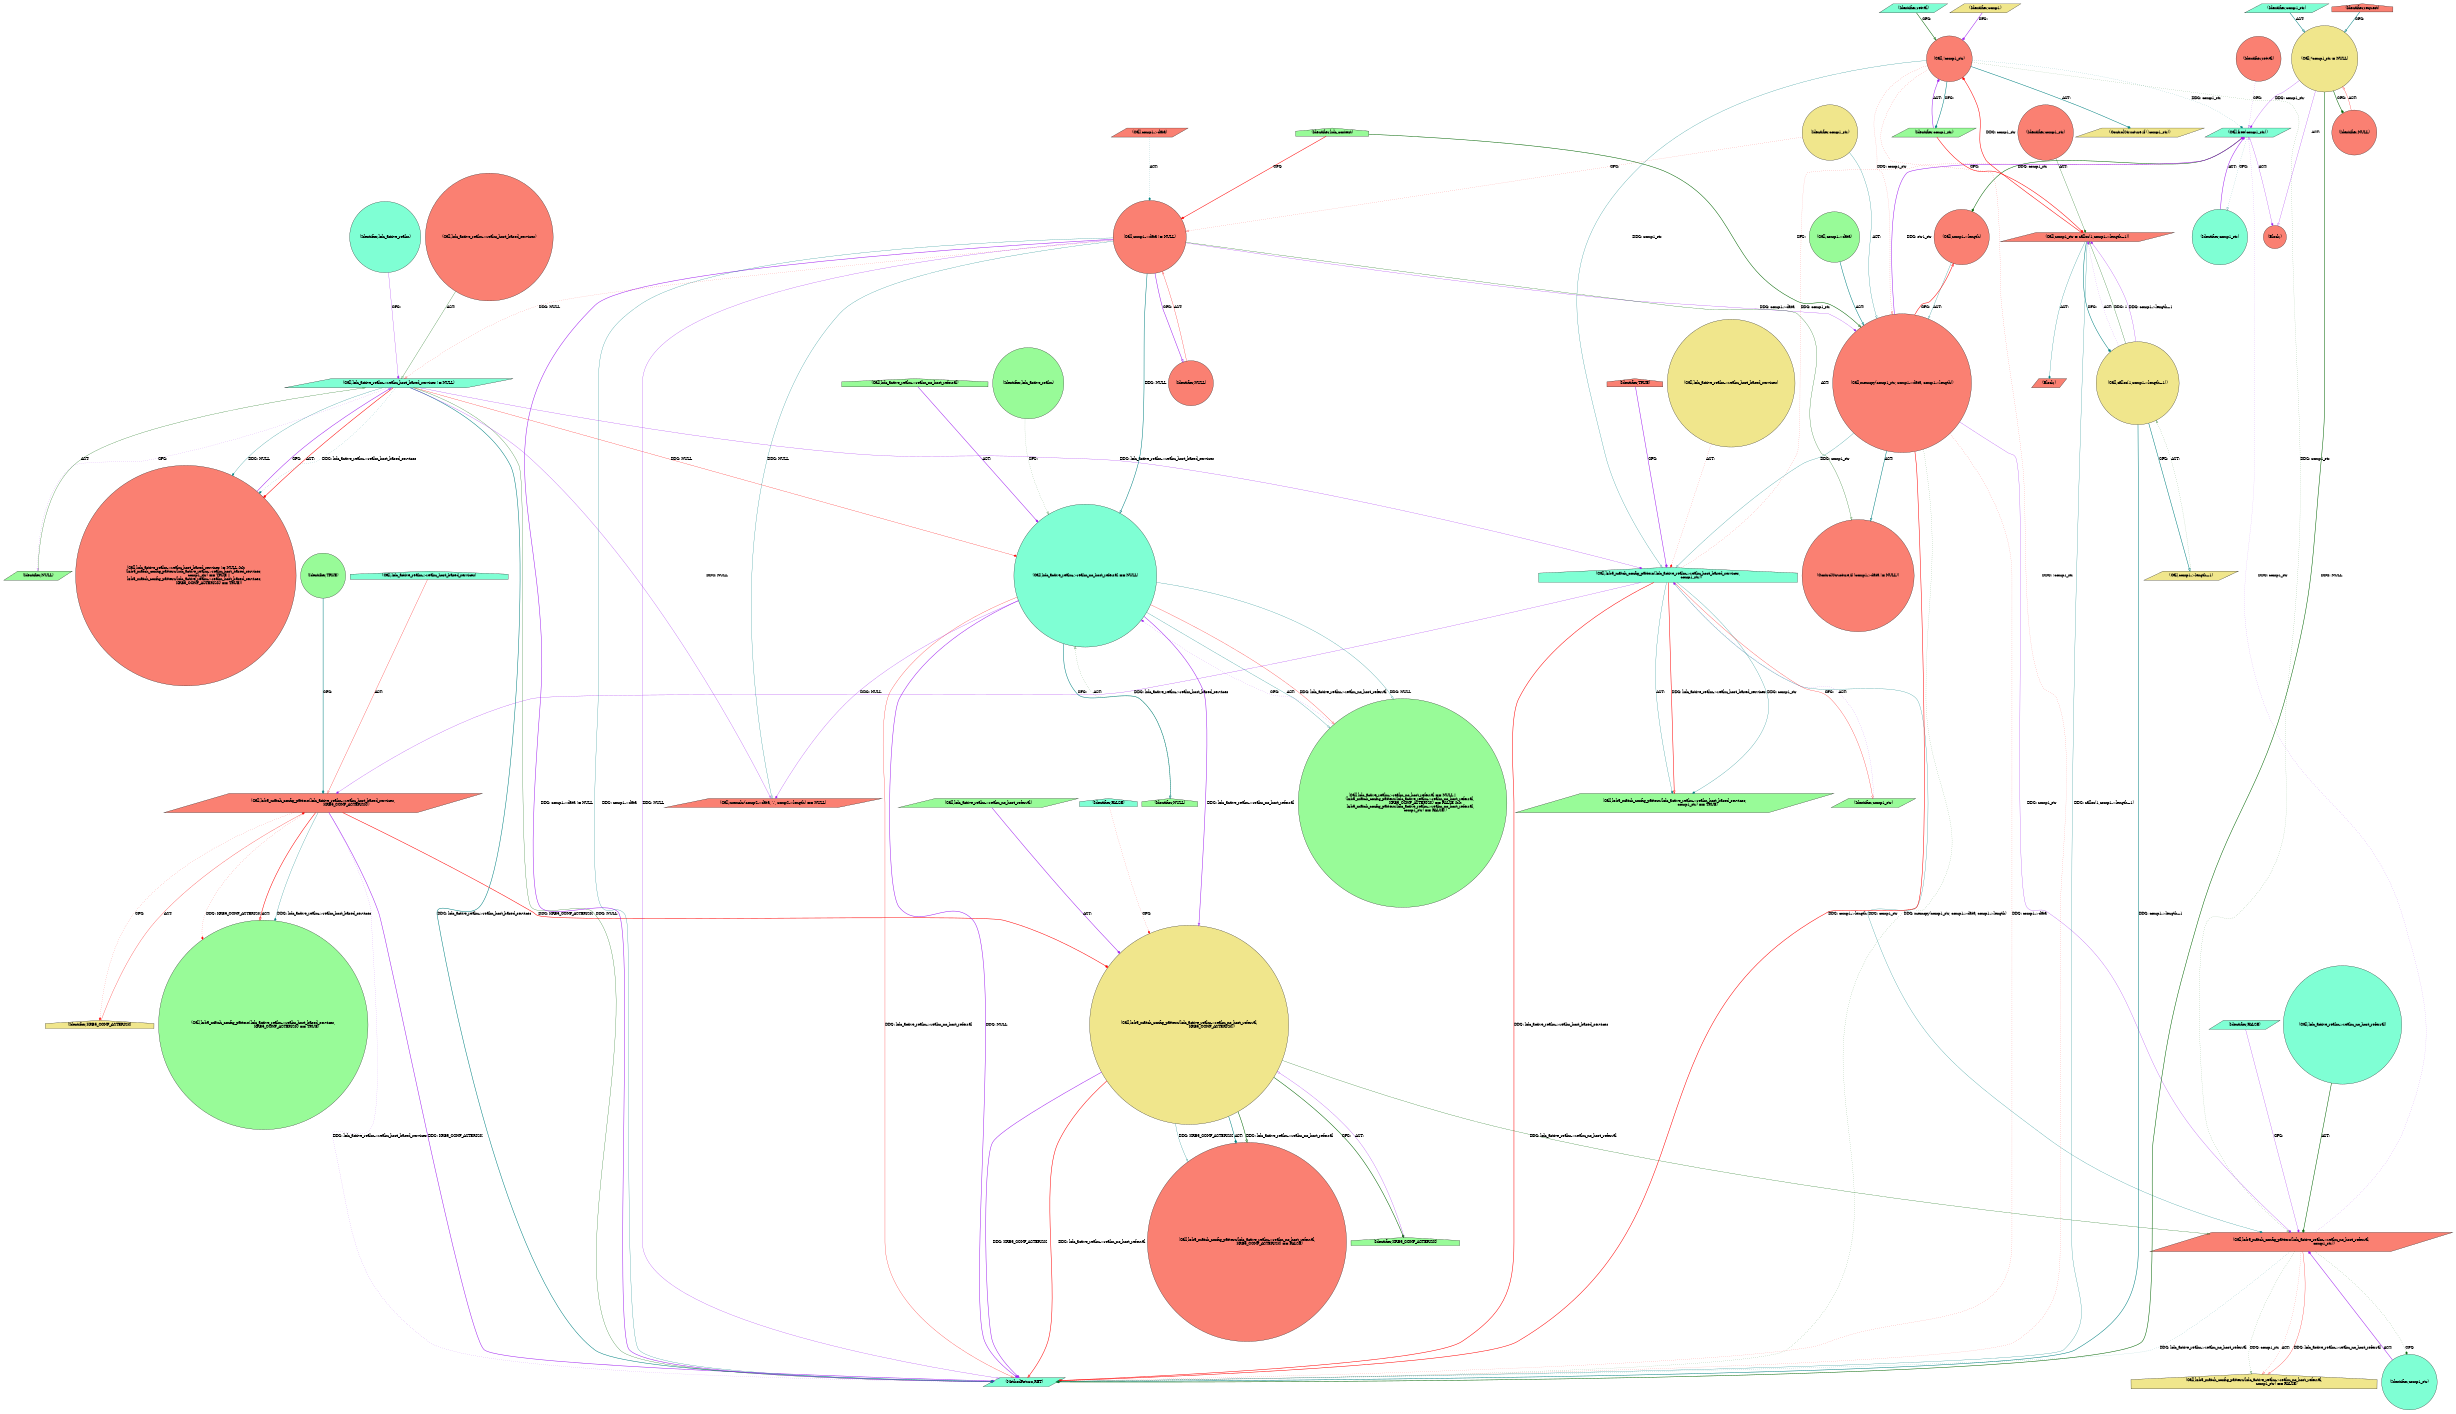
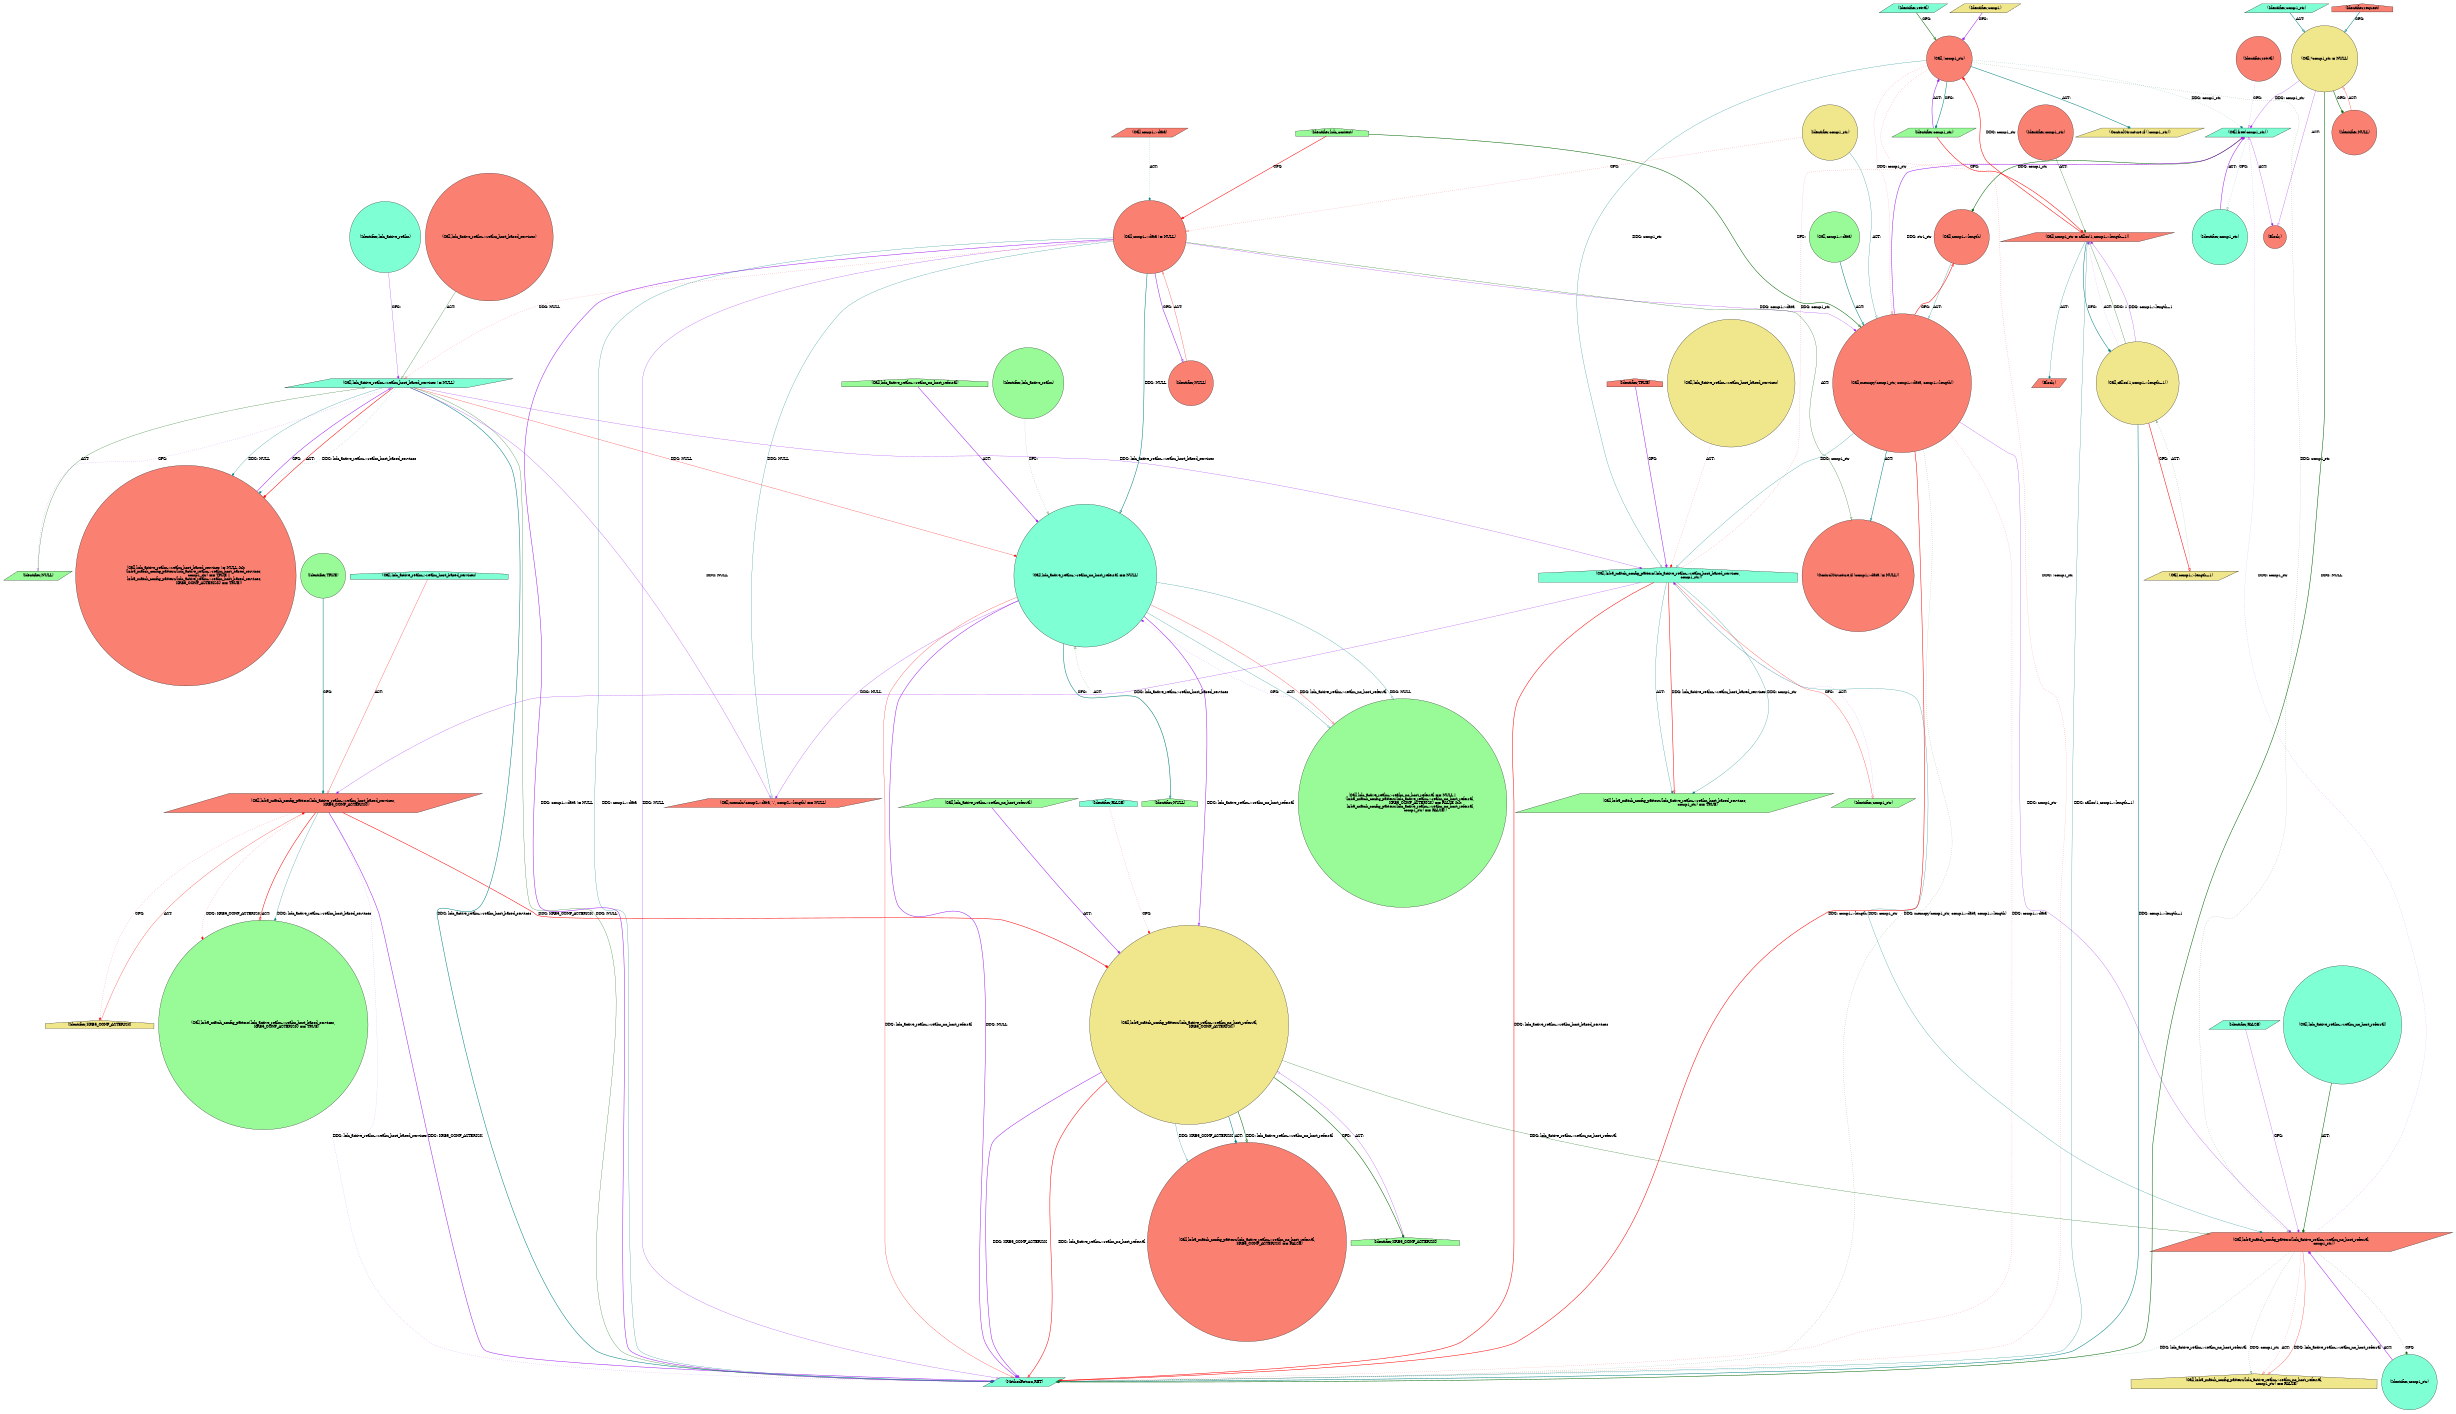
edge "(Call,calloc(1,comp1->length+1))" -> "(Call,comp1->length+1)": color teal -> red
